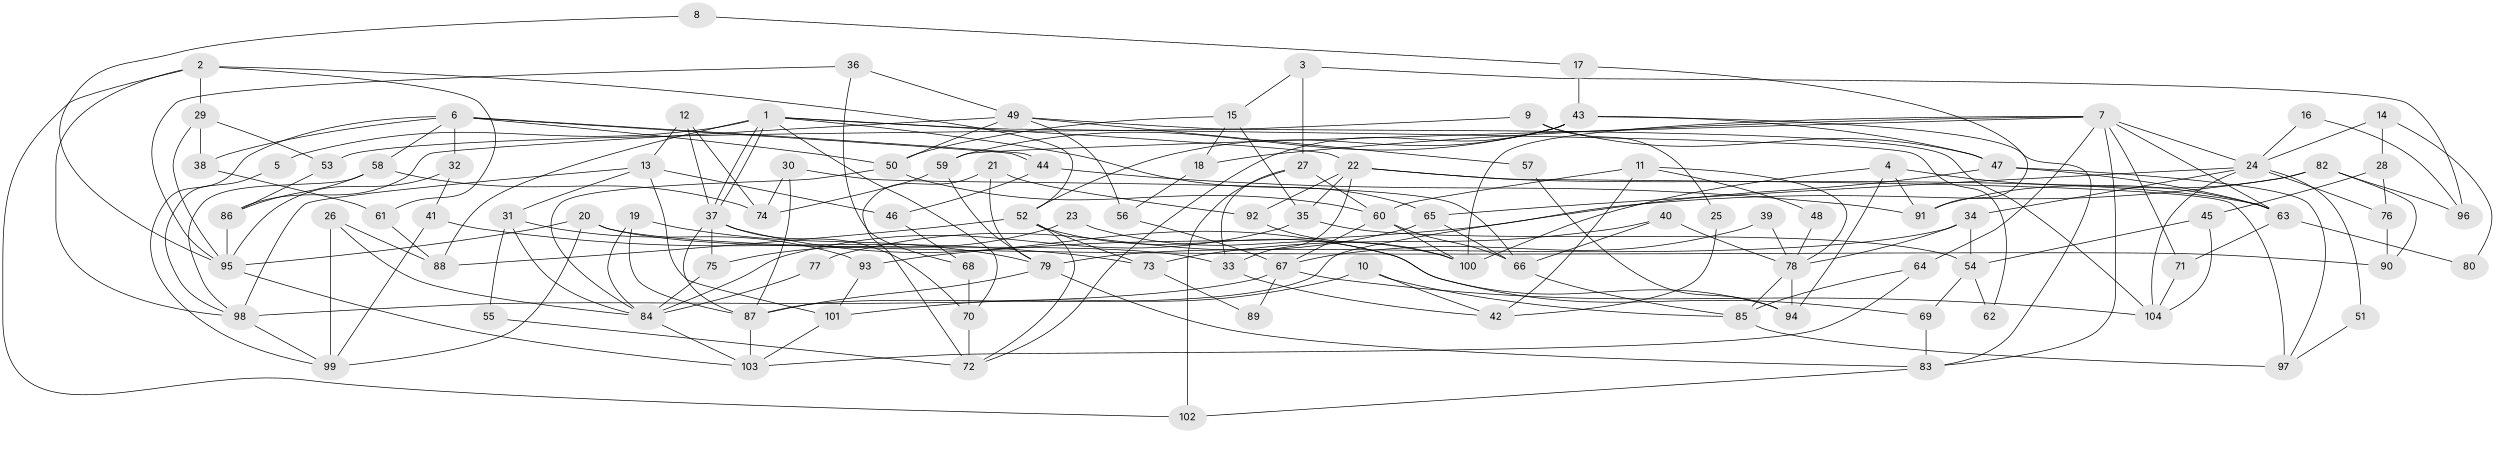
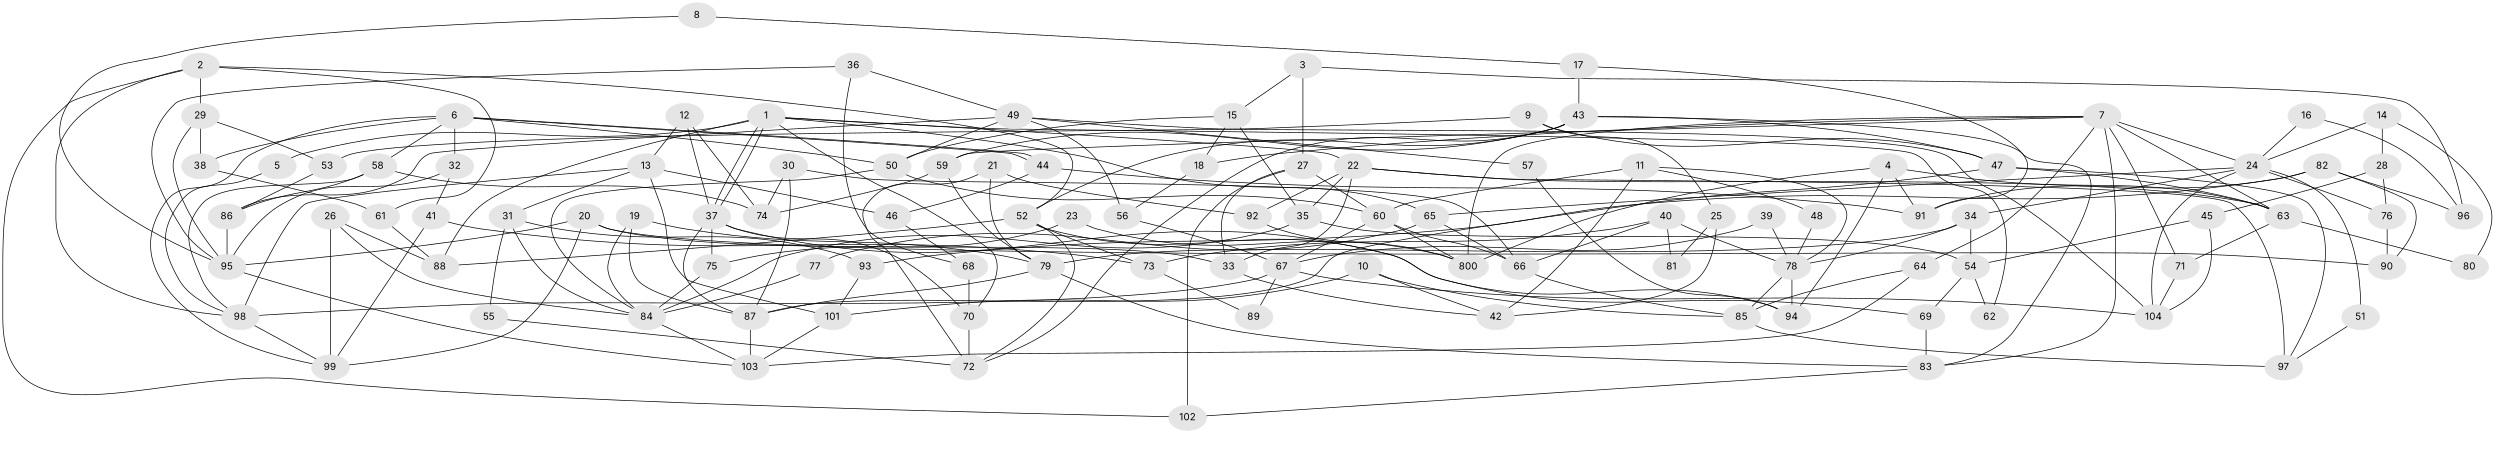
node "100": label "100" -> "800"
node "81": added
